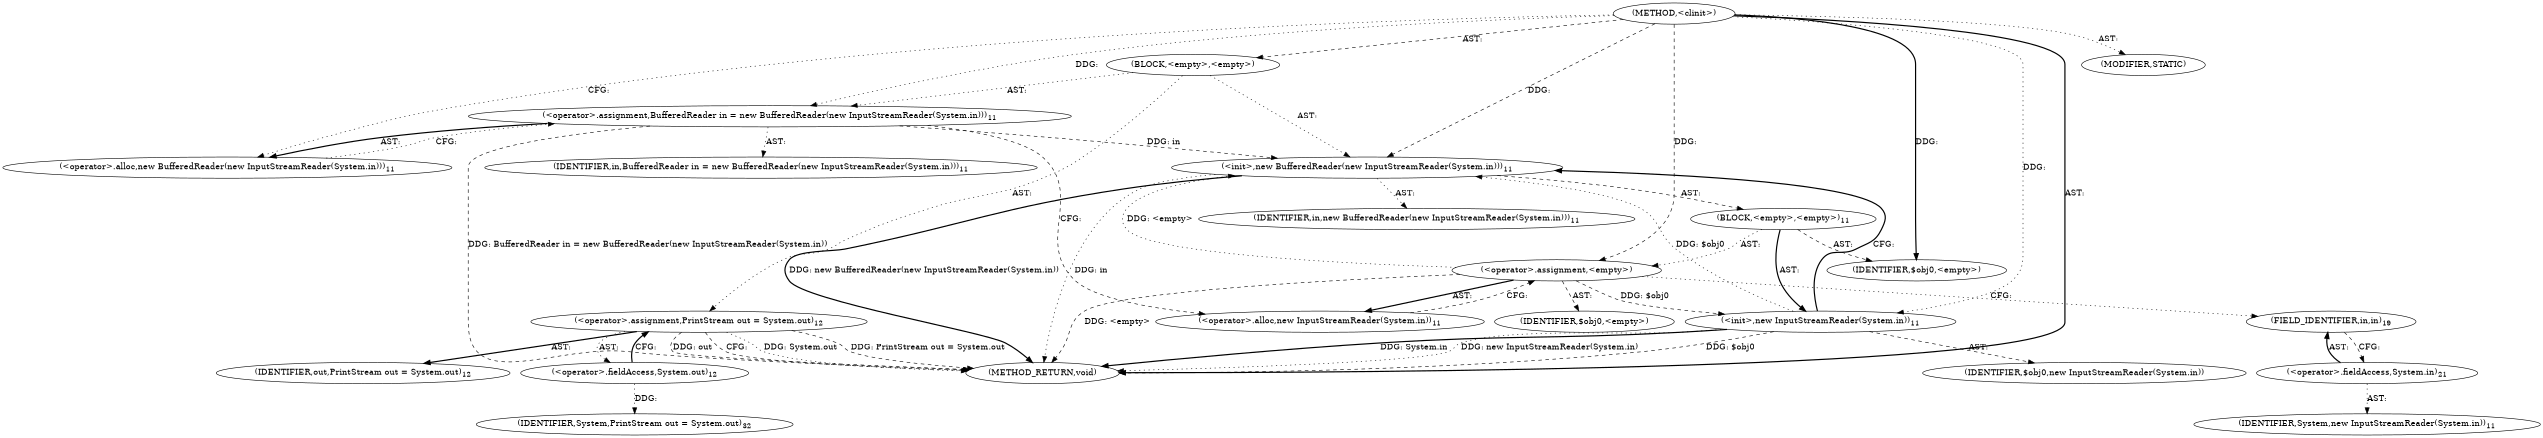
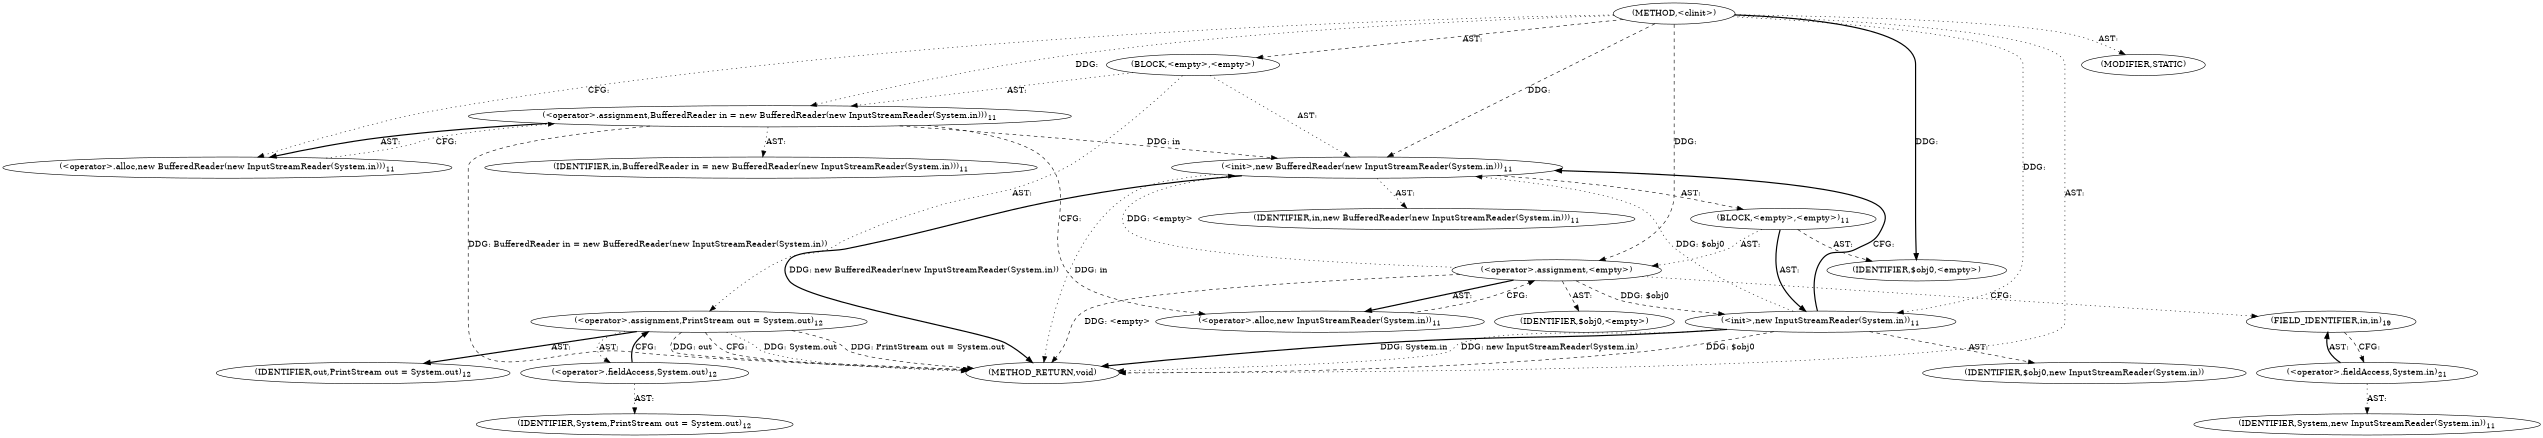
edge "(METHOD,<clinit>)" -> "(METHOD_RETURN,void)": style bold -> dotted
edge "(<operator>.fieldAccess,System.out)" -> "(IDENTIFIER,System,PrintStream out = System.out)": label "DDG: " -> "AST: "
node "(IDENTIFIER,System,PrintStream out = System.out)": text "32" -> "12"
